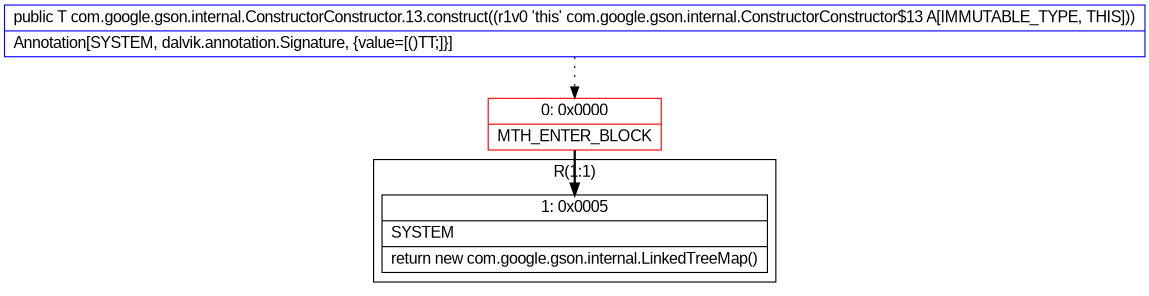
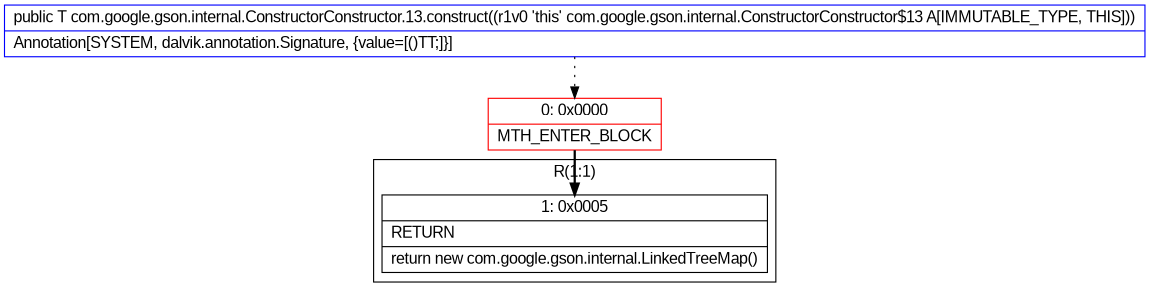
node "1: 0x0005": text "SYSTEM" -> "RETURN"
